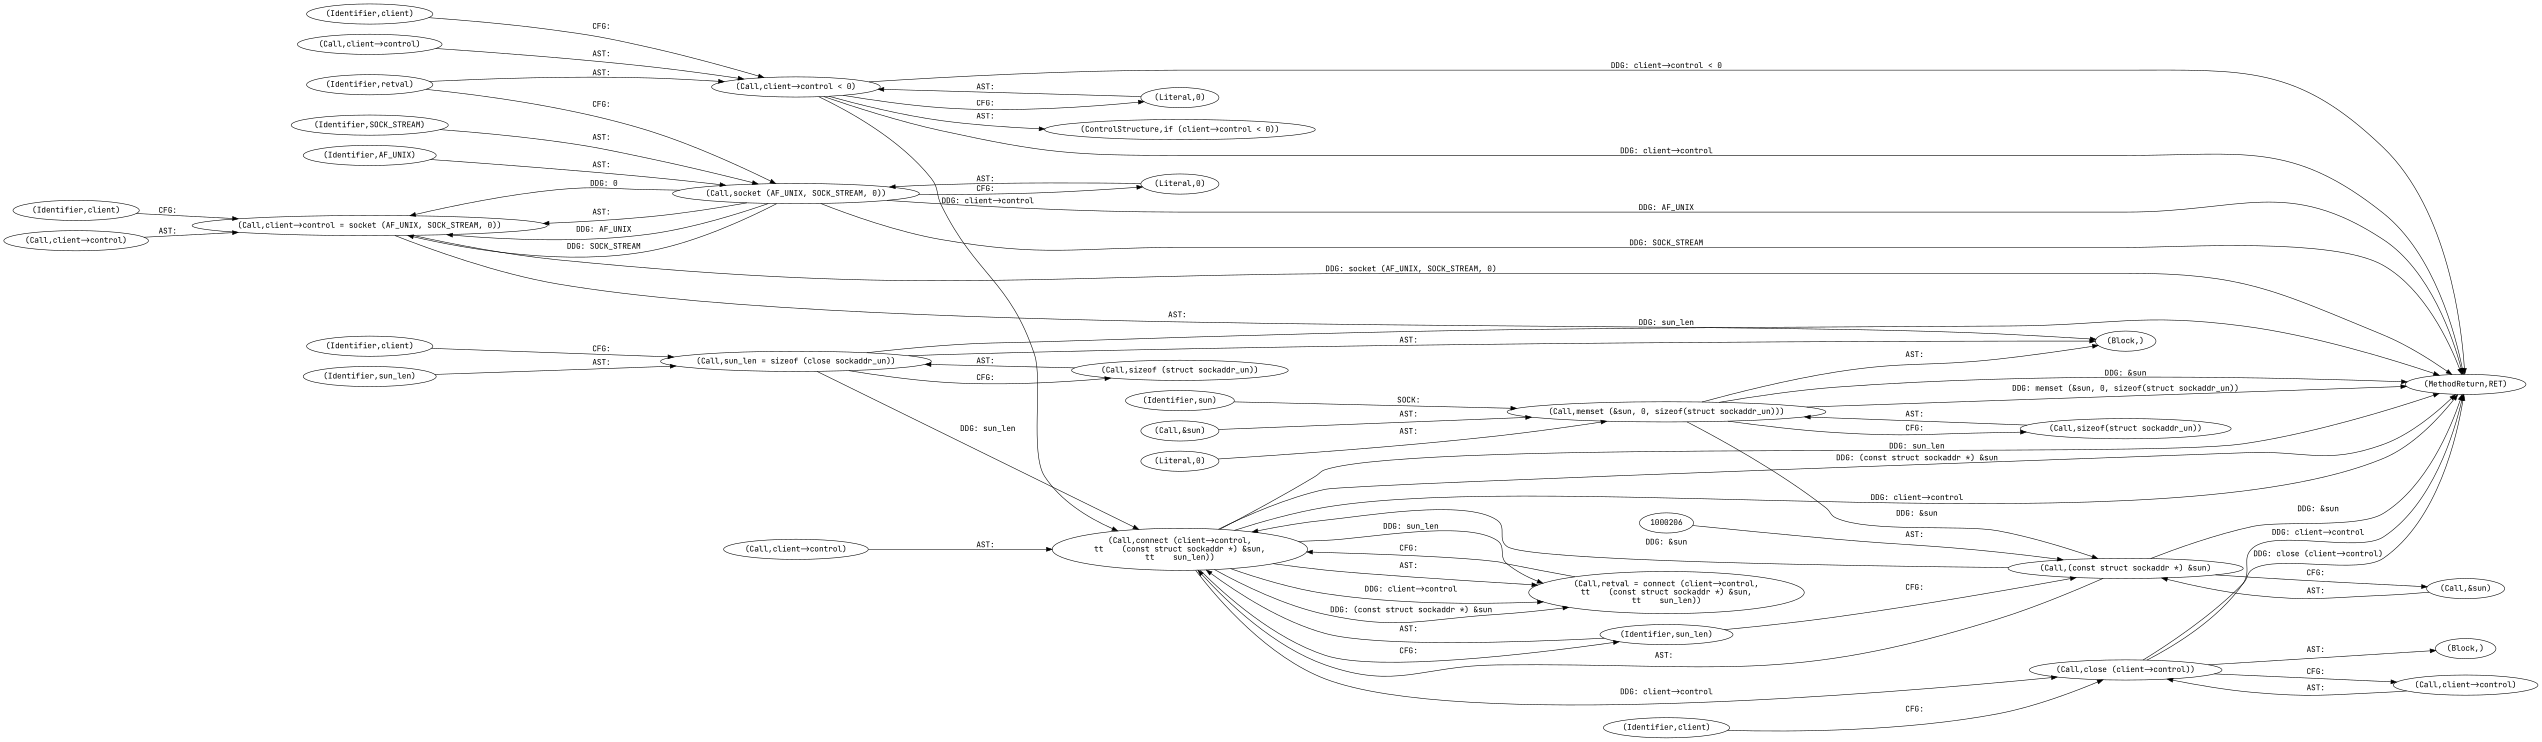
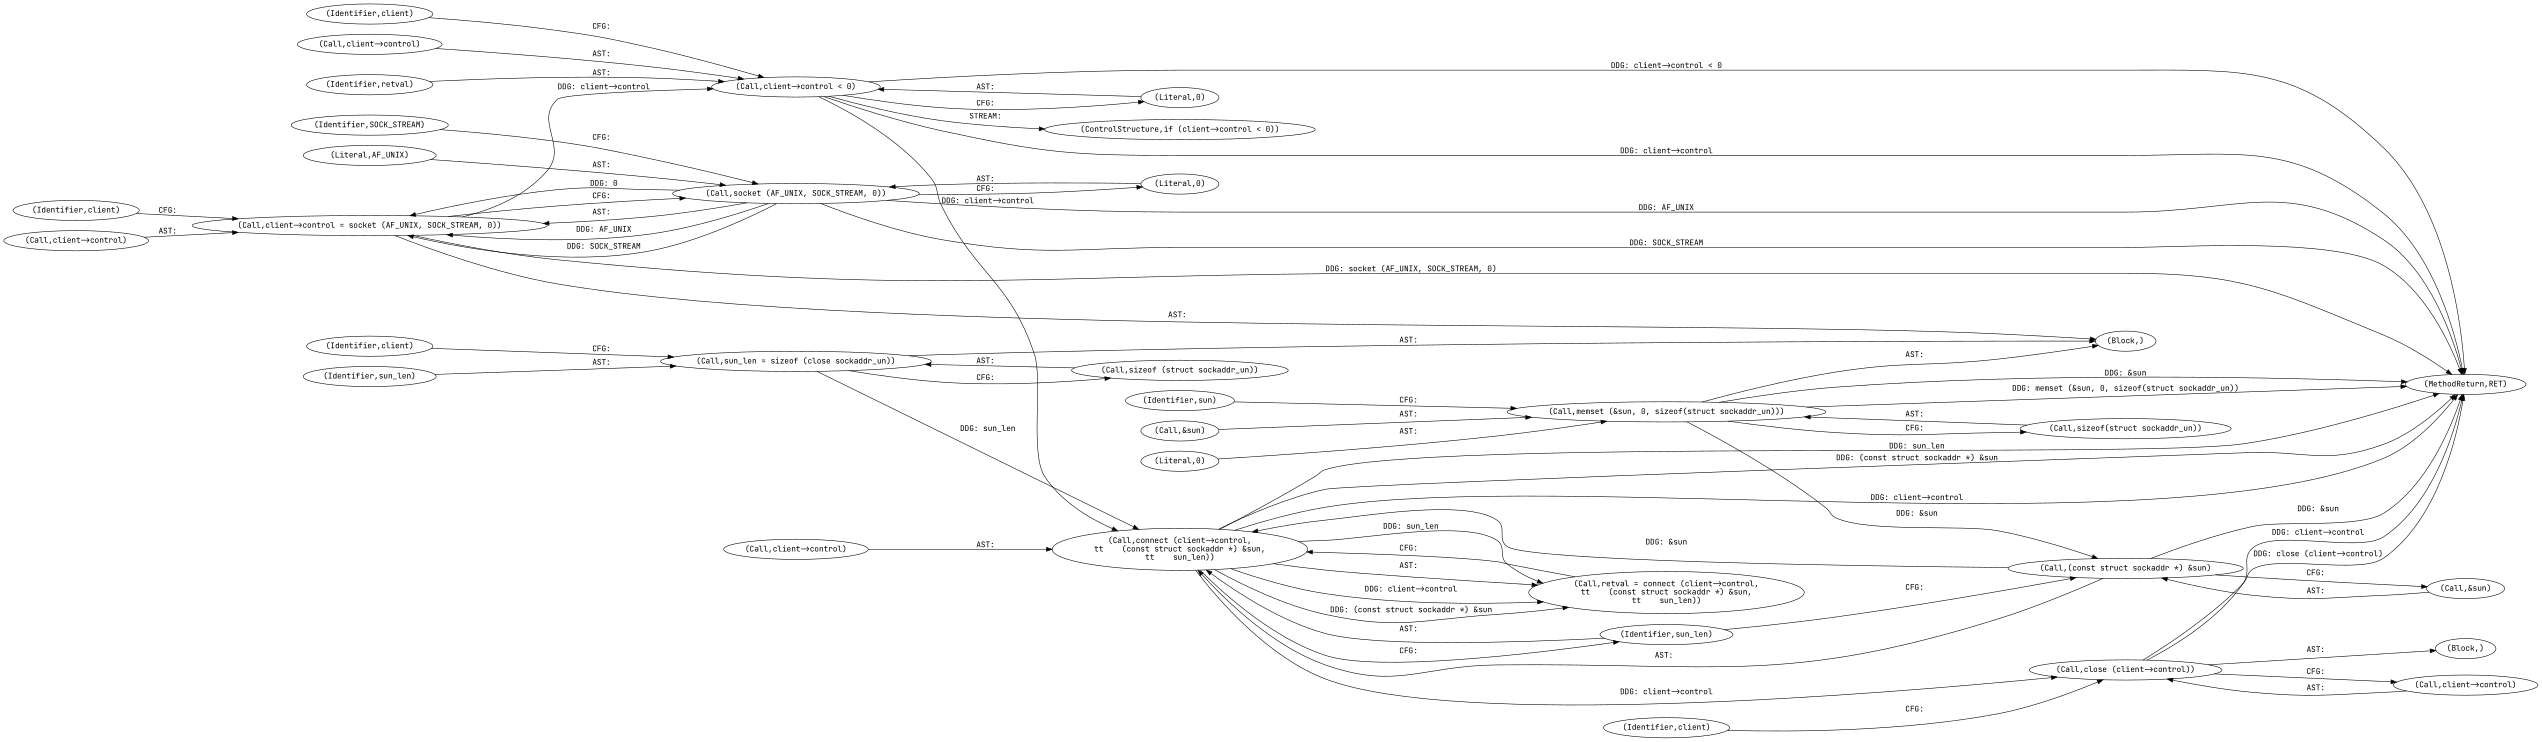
edge "(Call,client->control = socket (AF_UNIX, SOCK_STREAM, 0))" -> "(Call,client->control < 0)": added, label "DDG: client->control"
edge "(Call,client->control < 0)" -> "(ControlStructure,if (client->control < 0))": label "AST: " -> "STREAM: "
edge "(Identifier,retval)" -> "(Call,socket (AF_UNIX, SOCK_STREAM, 0))": now "(Call,client->control = socket (AF_UNIX, SOCK_STREAM, 0))" -> "(Call,socket (AF_UNIX, SOCK_STREAM, 0))"
edge "(Identifier,SOCK_STREAM)" -> "(Call,socket (AF_UNIX, SOCK_STREAM, 0))": label "AST: " -> "CFG: "
node "(Identifier,AF_UNIX)": label "(Identifier,AF_UNIX)" -> "(Literal,AF_UNIX)"
edge "(Call,sun_len = sizeof (close sockaddr_un))" -> "(MethodReturn,RET)": removed, label "DDG: sun_len"
edge "(Identifier,sun)" -> "(Call,memset (&sun, 0, sizeof(struct sockaddr_un)))": label "SOCK: " -> "CFG: "
node "1000206": removed
